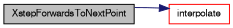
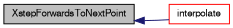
edge "XstepForwardsToNextPoint" -> "interpolate": reversed
